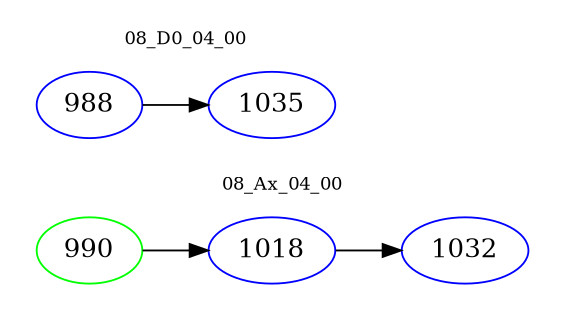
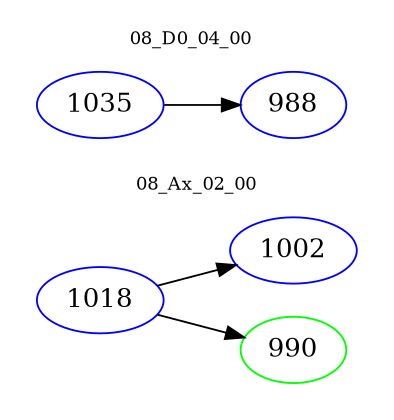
edge "988" -> "1035": reversed
cluster "08_Ax_04_00": label "08_Ax_04_00" -> "08_Ax_02_00"
edge "990" -> "1018": reversed
node "1032": label "1032" -> "1002"
